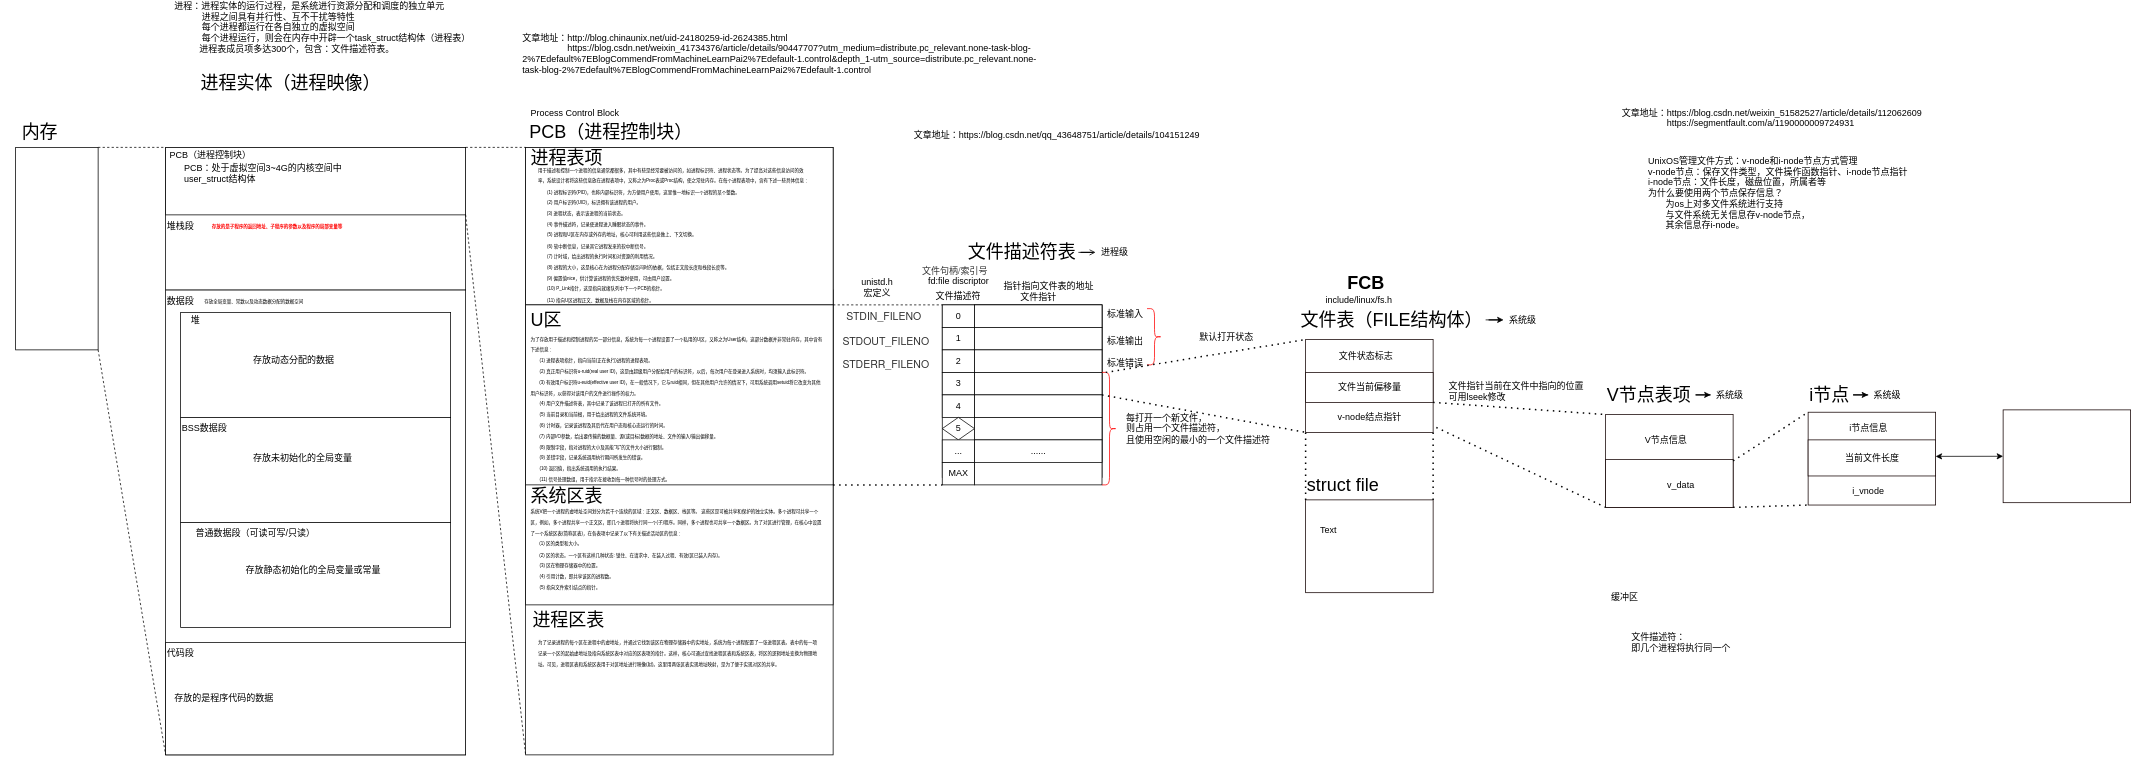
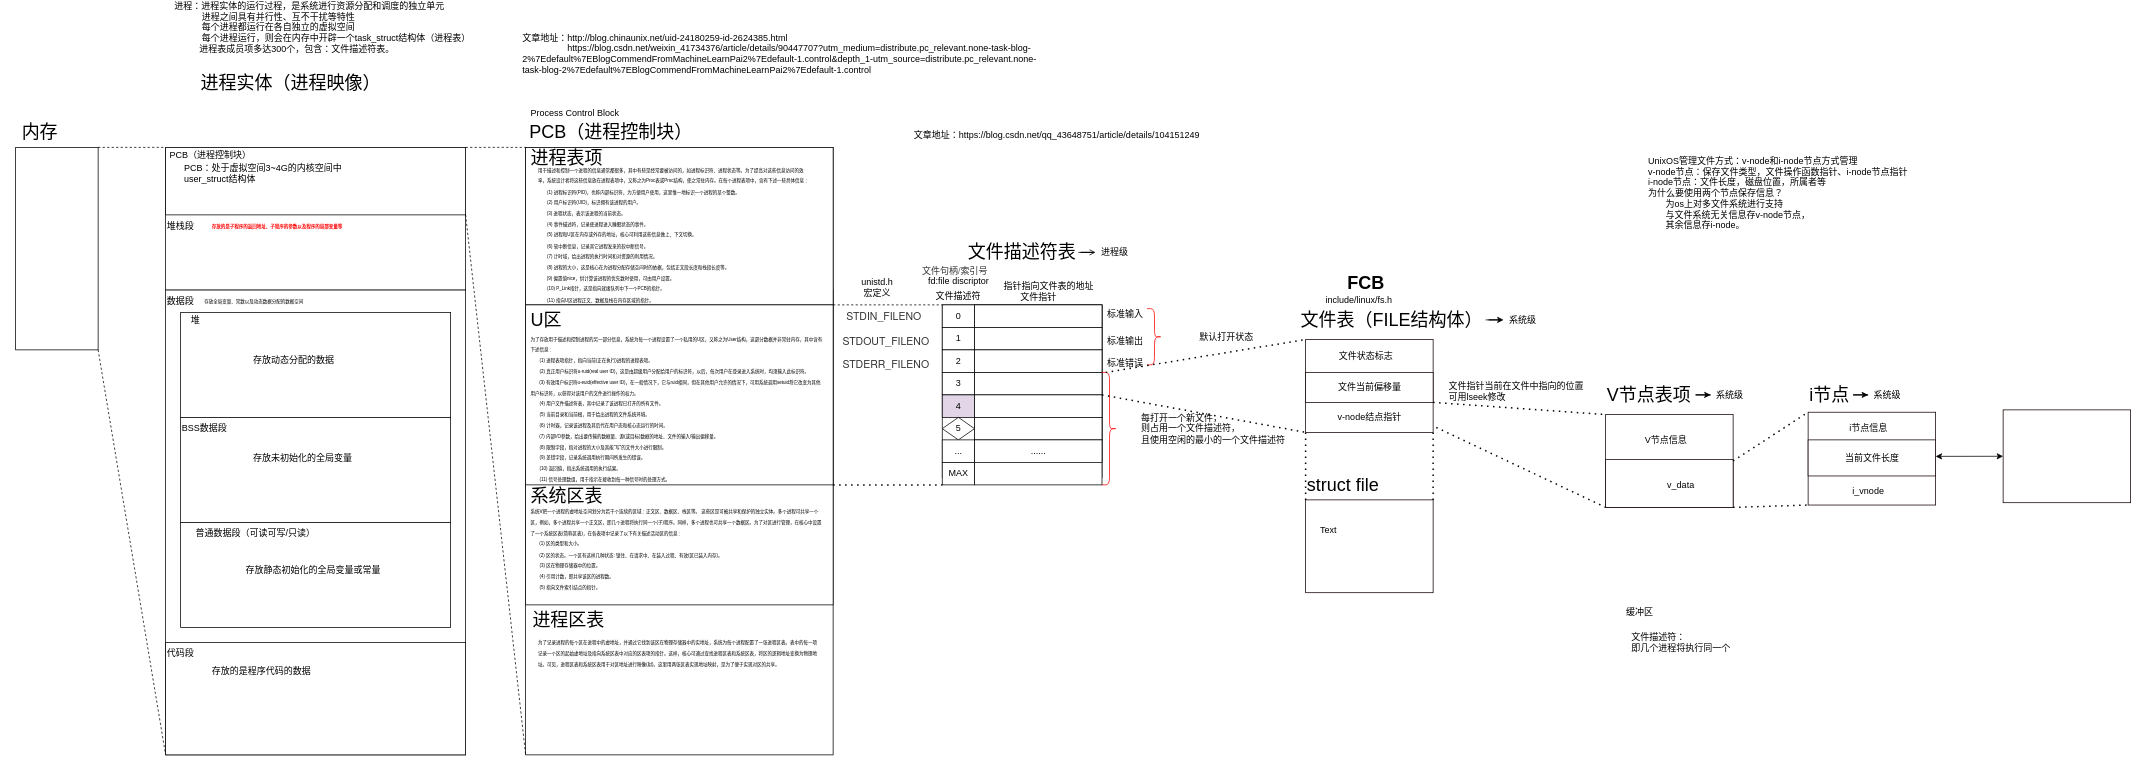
node "文章地址：https://blog.csdn.net/weixin_51582527/article/details/112062609 https://segmentfault.com/a/1190000009724931": removed
node "4": fillcolor #ffffff -> #e1d5e7
node "每打开一个新文件， 则占用一个文件描述符， 且使用空闲的最小的一个文件描述符": moved (1203, 429) -> (1218, 429)
node "缓冲区": moved (1624, 597) -> (1639, 612)
node "存放的是程序代码的数据": moved (233, 699) -> (270, 672)
